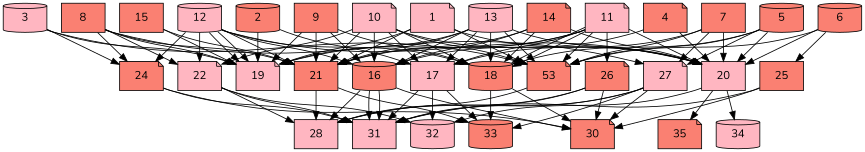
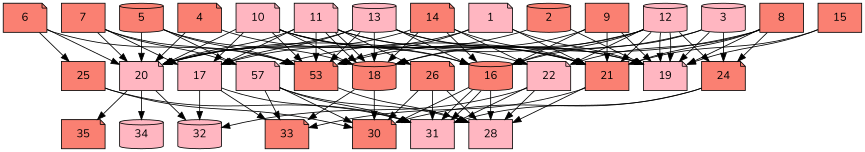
node "6": shape cylinder -> note
edge "14" -> "22": added
edge "3" -> "16": added
node "27": label "27" -> "57"
node "20": shape box -> note
node "33": shape cylinder -> note
